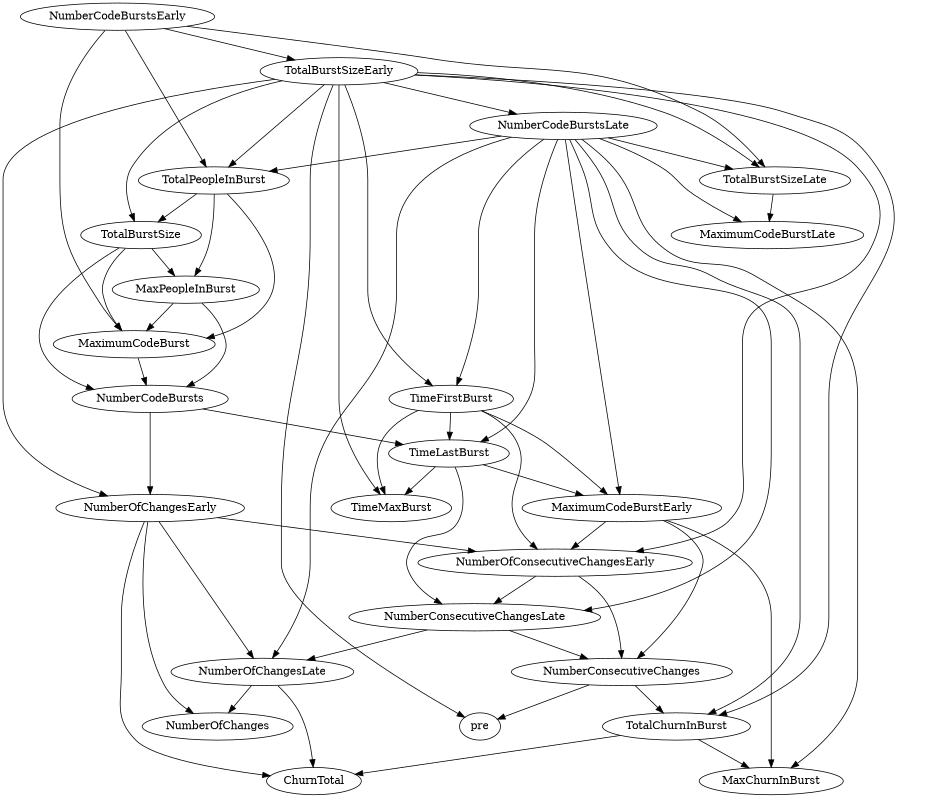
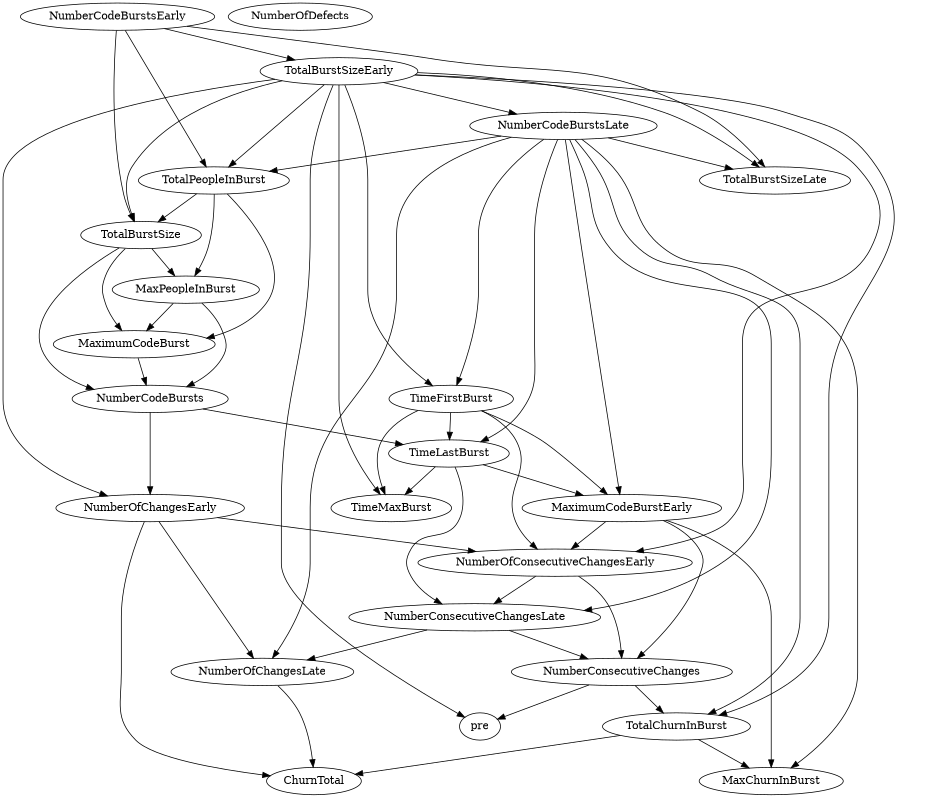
node "NumberOfDefects": added
edge "NumberCodeBurstsEarly" -> "MaximumCodeBurst": now "NumberCodeBurstsEarly" -> "TotalBurstSize"
node "MaximumCodeBurstLate": removed
node "NumberOfChanges": removed
